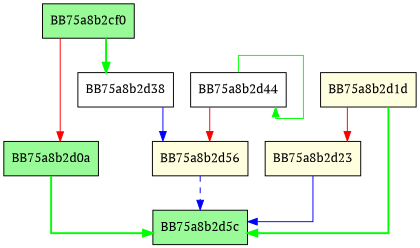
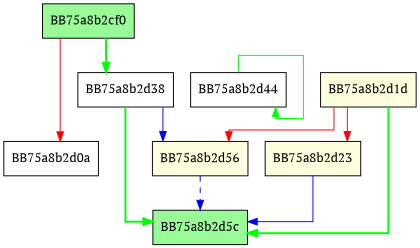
edge "BB75a8b2d44" -> "BB75a8b2d56": now "BB75a8b2d1d" -> "BB75a8b2d56"
node "BB75a8b2d0a": fillcolor palegreen -> white
edge "BB75a8b2d0a" -> "BB75a8b2d5c": now "BB75a8b2d38" -> "BB75a8b2d5c"
